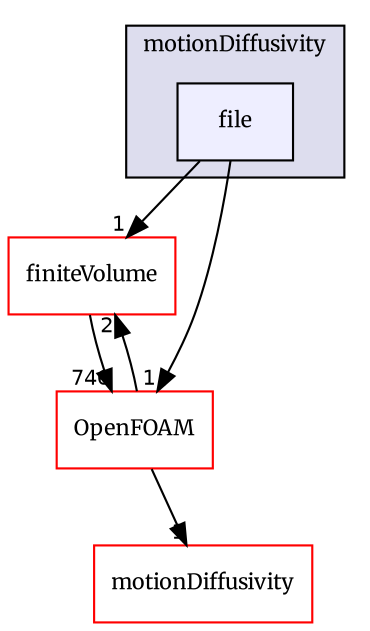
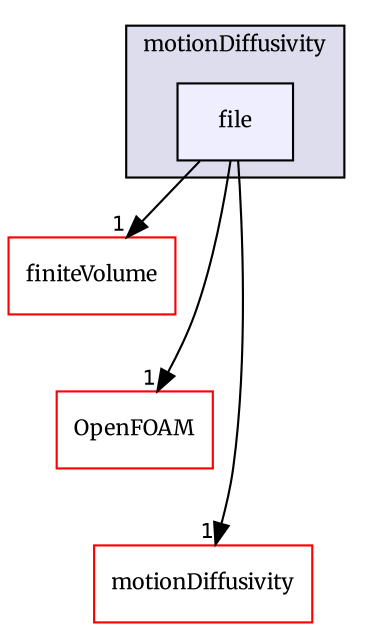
edge "finiteVolume" -> "OpenFOAM": removed
edge "OpenFOAM" -> "finiteVolume": removed
edge "OpenFOAM" -> "motionDiffusivity": now "file" -> "motionDiffusivity"
